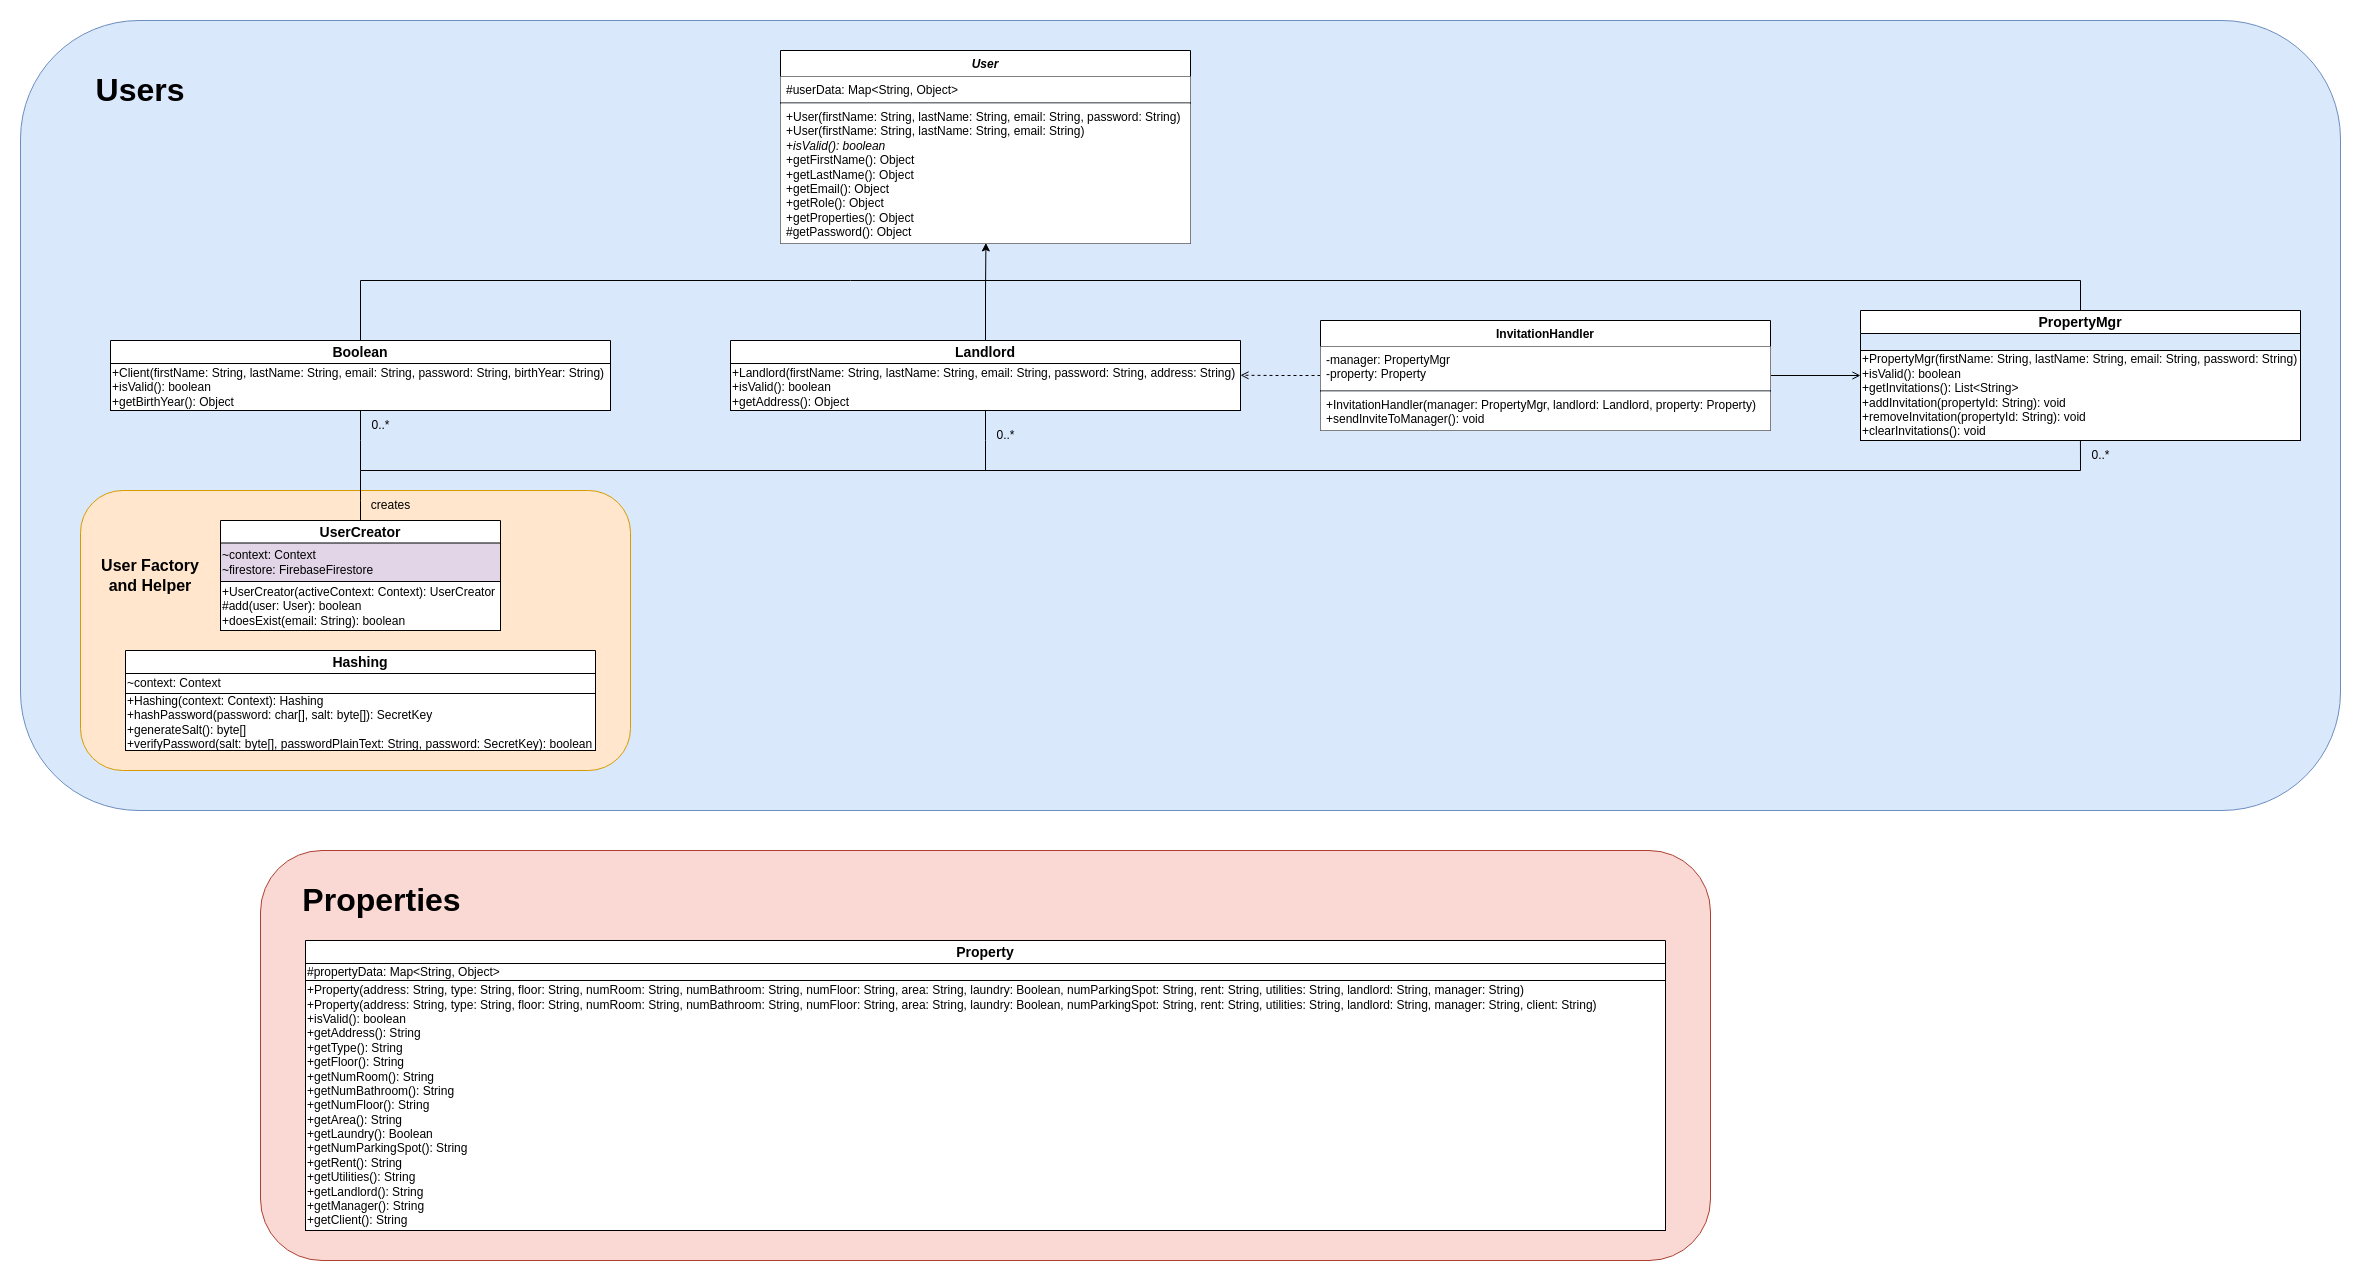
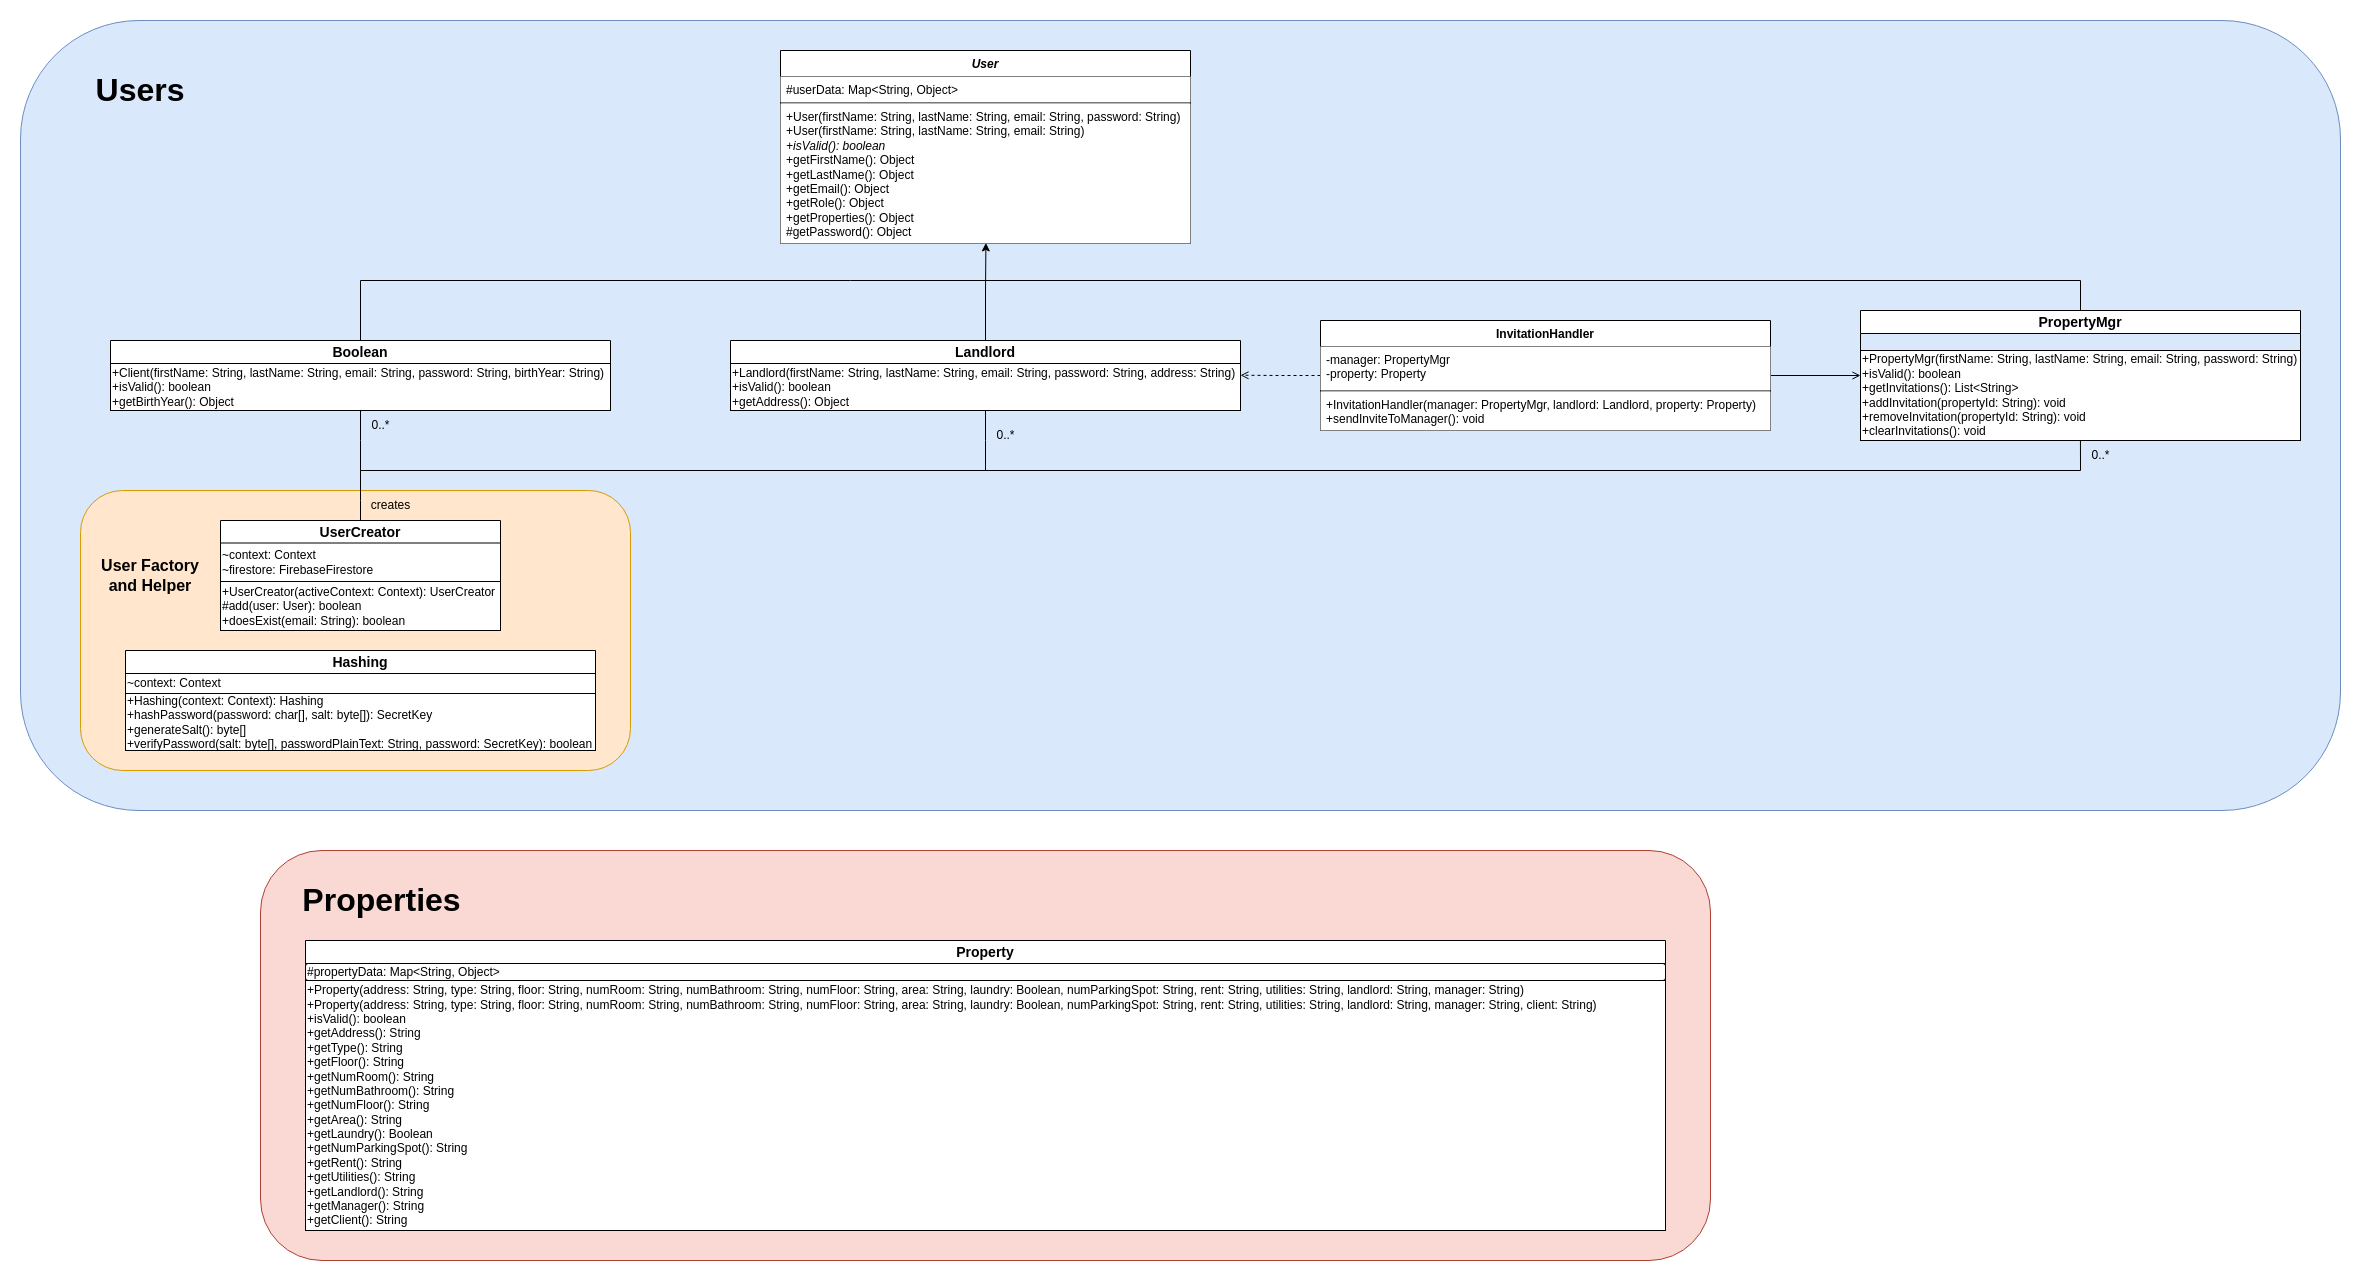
node "~context: Context ~firestore: FirebaseFirestore": fillcolor #e1d5e7 -> #ffffff
node "#propertyData: Map<String, Object>": shape rectangle -> rounded rectangle
